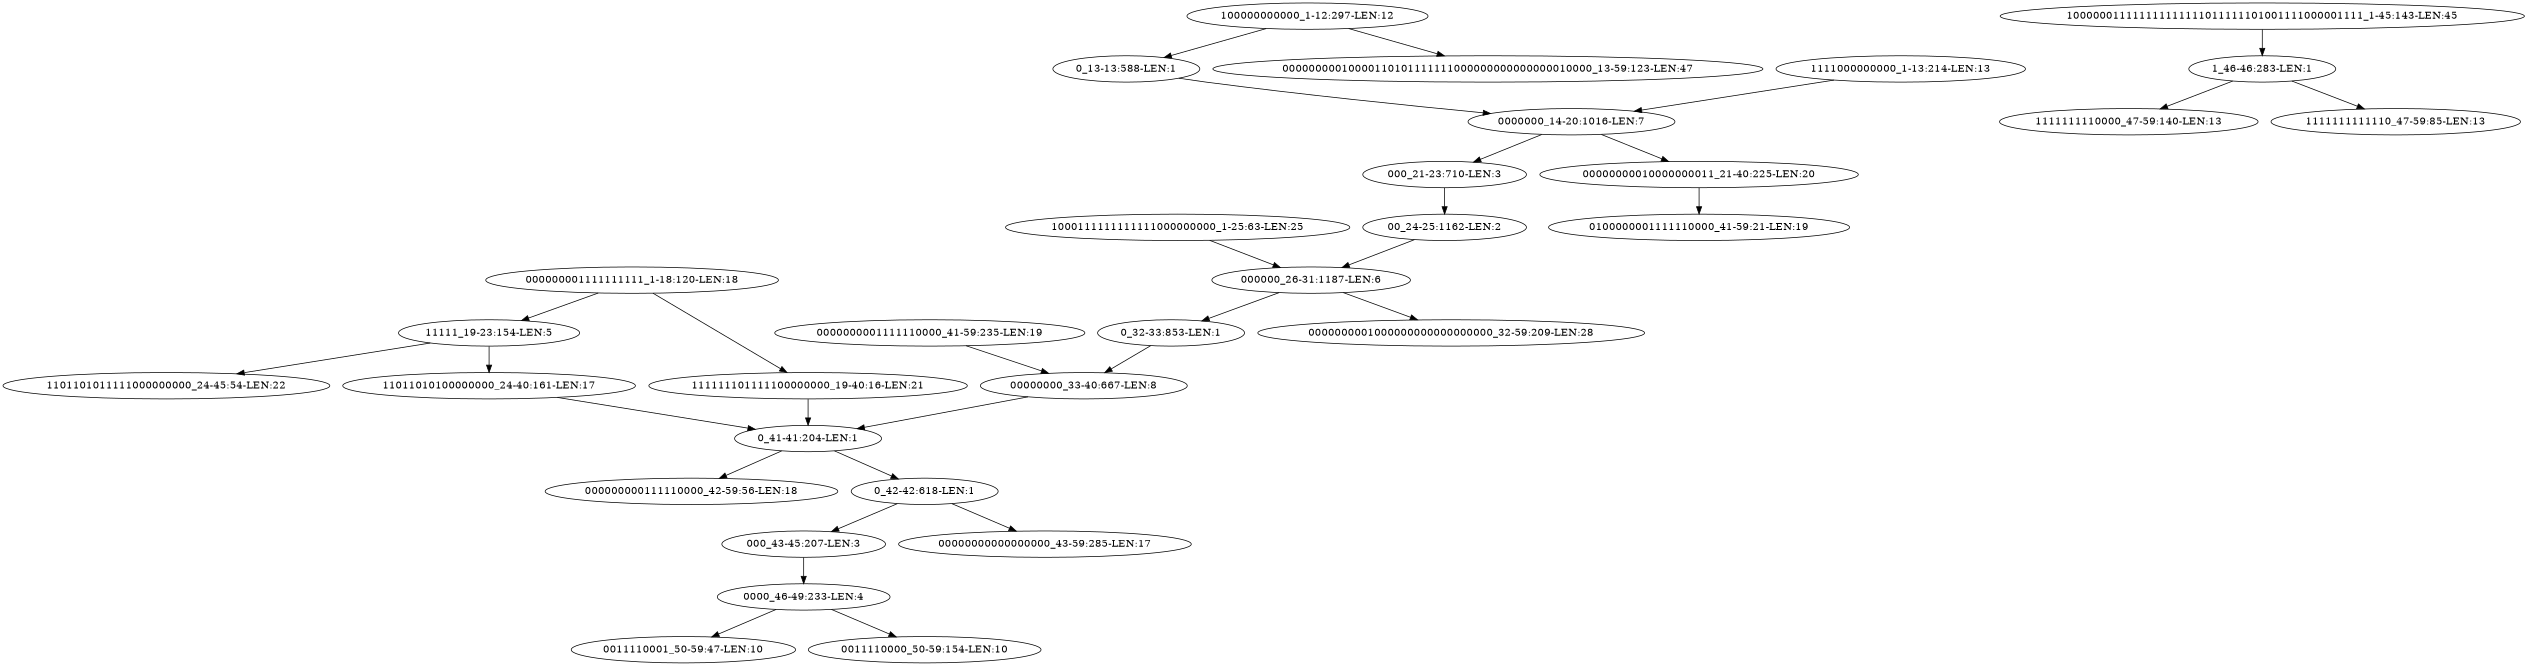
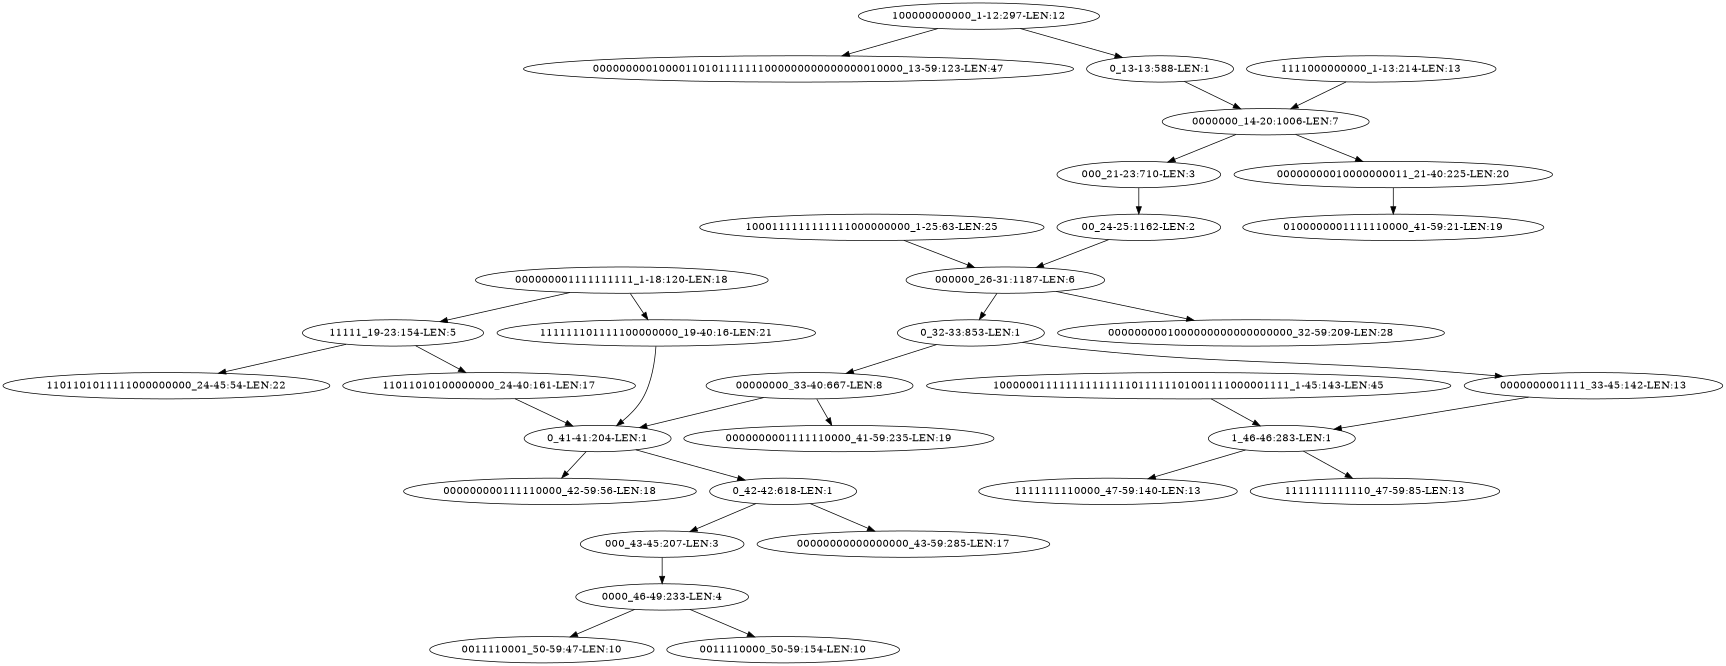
node "0000000_14-20:1016-LEN:7": label "0000000_14-20:1016-LEN:7" -> "0000000_14-20:1006-LEN:7"
edge "0000000001111110000_41-59:235-LEN:19" -> "00000000_33-40:667-LEN:8": reversed
node "0000000001111_33-45:142-LEN:13": added
